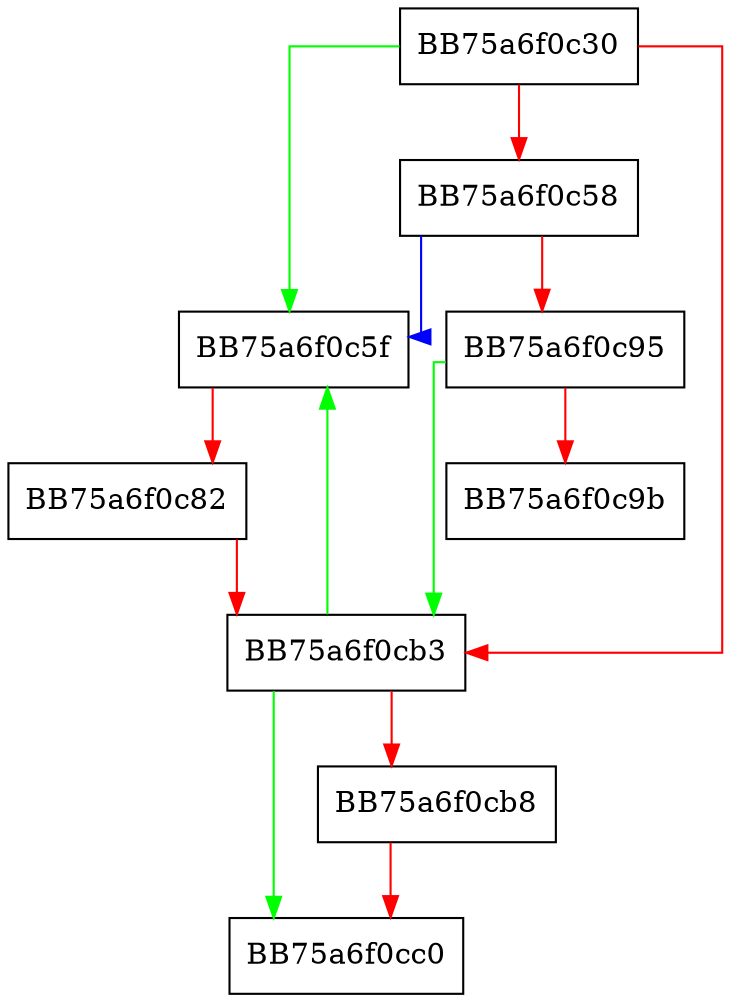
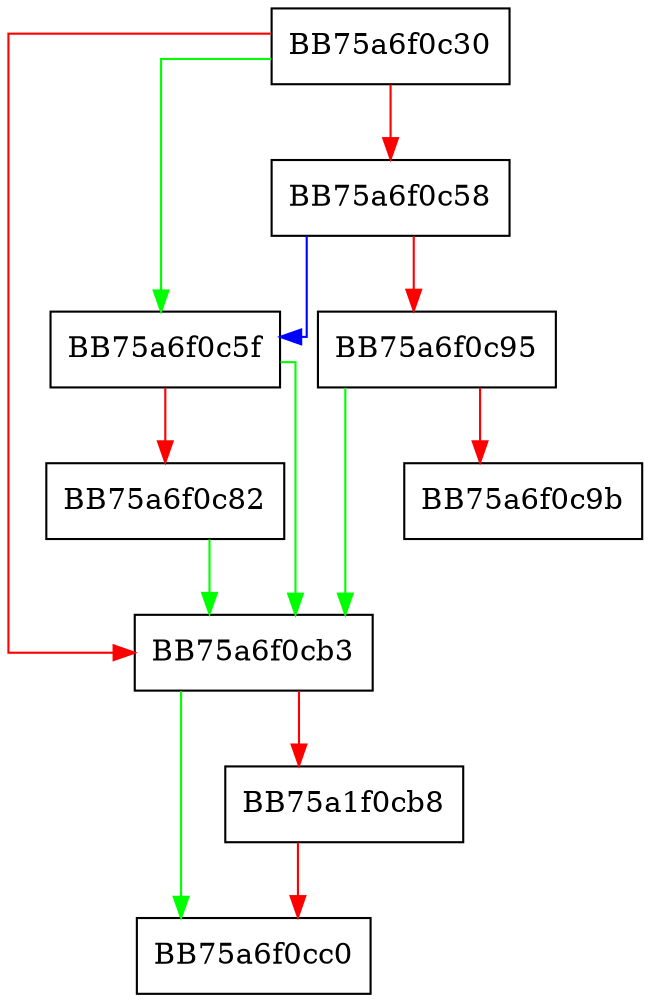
edge "BB75a6f0cb3" -> "BB75a6f0c5f": reversed
edge "BB75a6f0c82" -> "BB75a6f0cb3": color red -> green
node "BB75a6f0cb8": label "BB75a6f0cb8" -> "BB75a1f0cb8"
